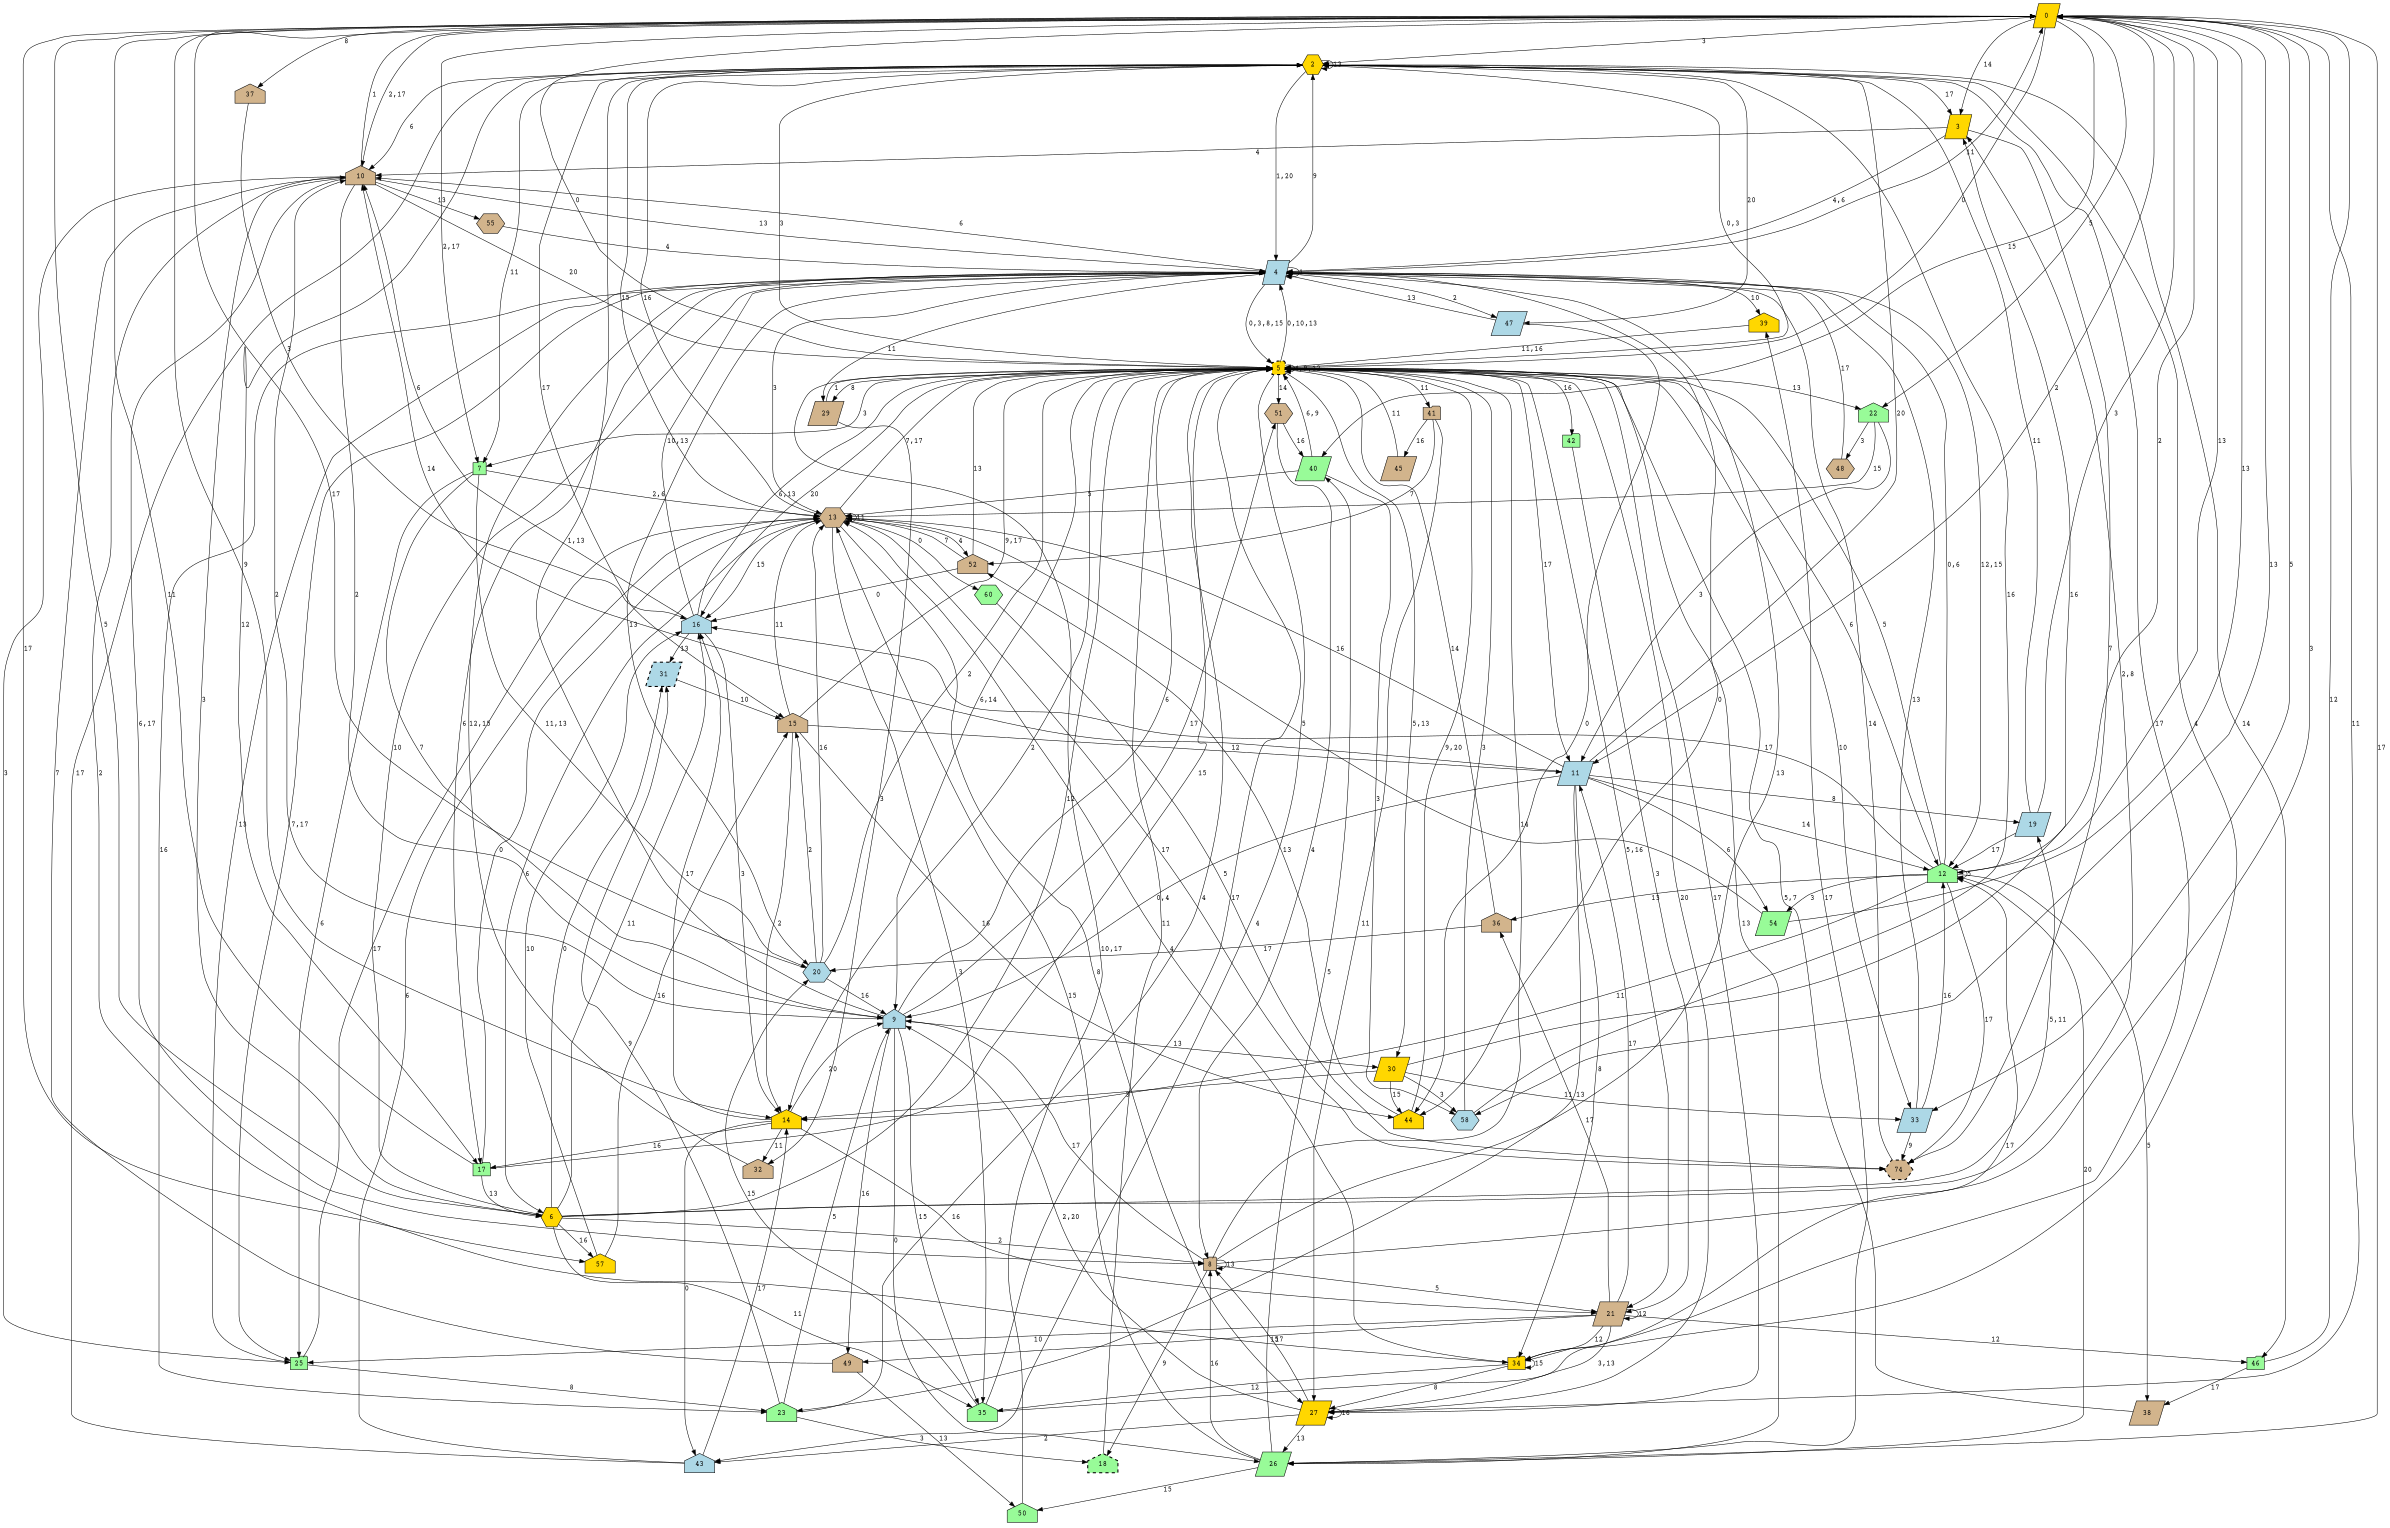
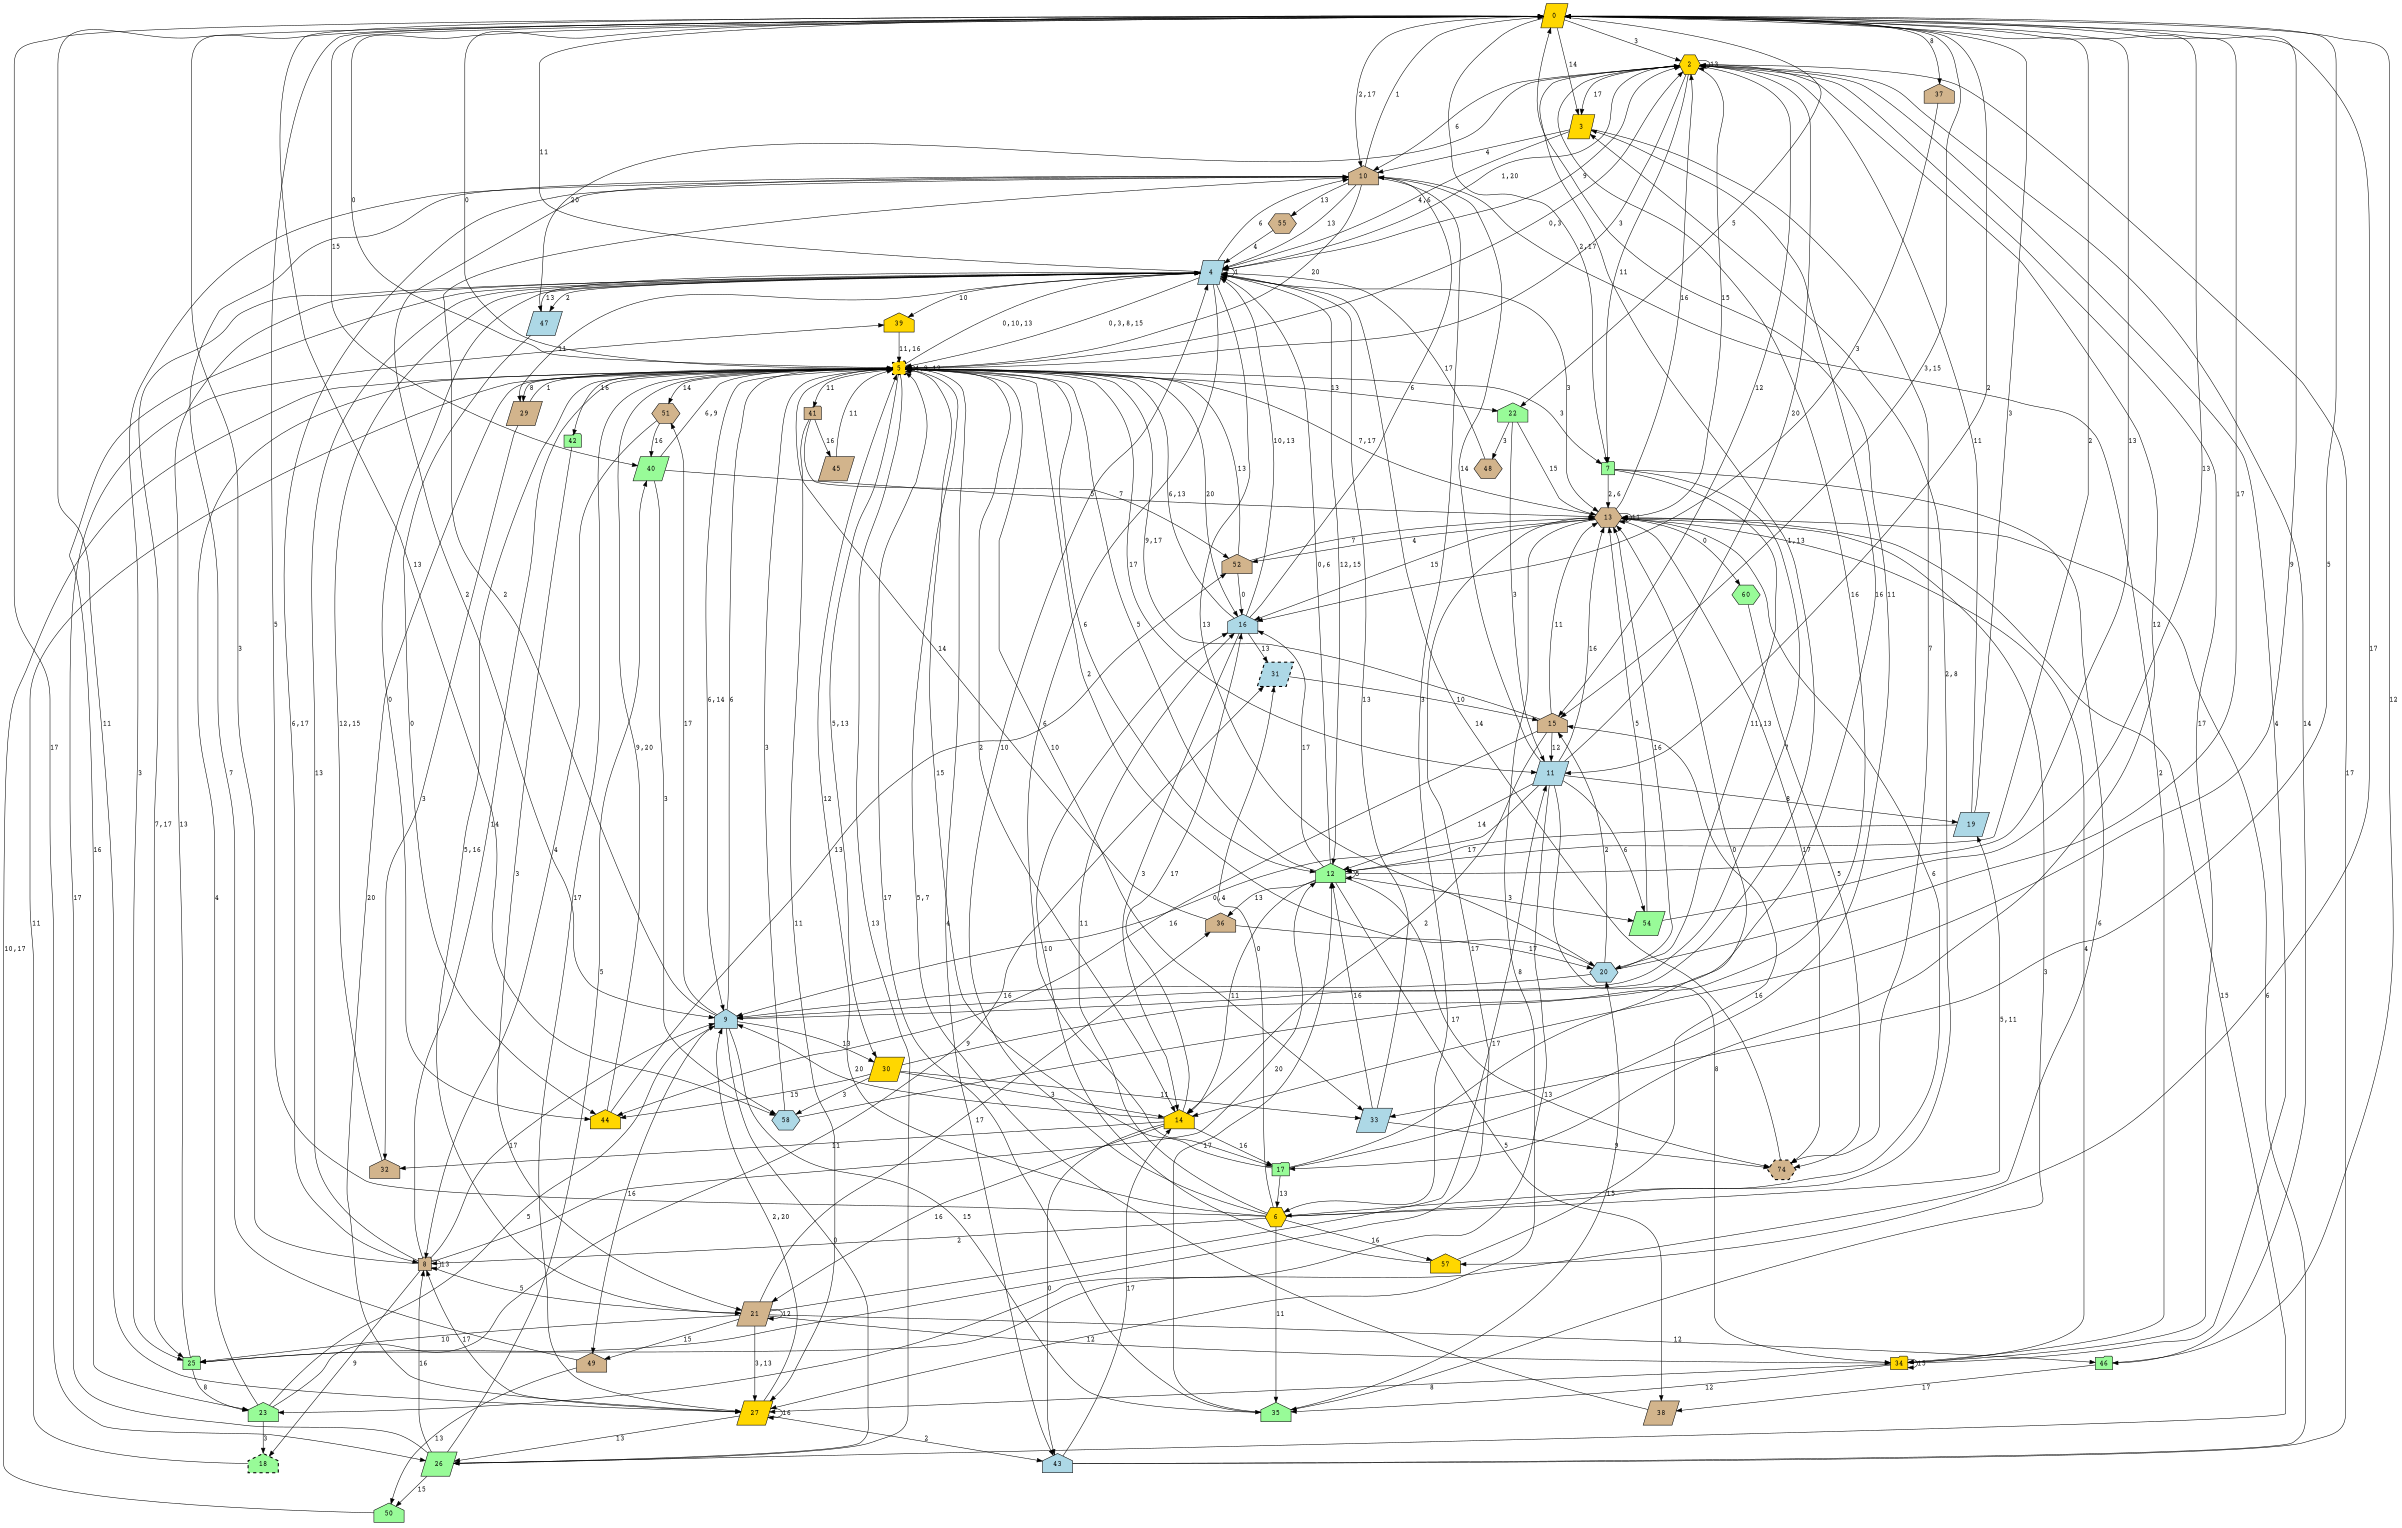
edge "0" -> "15": added, label "3,15"
edge "2" -> "15": label "17" -> "12"
edge "26" -> "12": now "8" -> "12"
